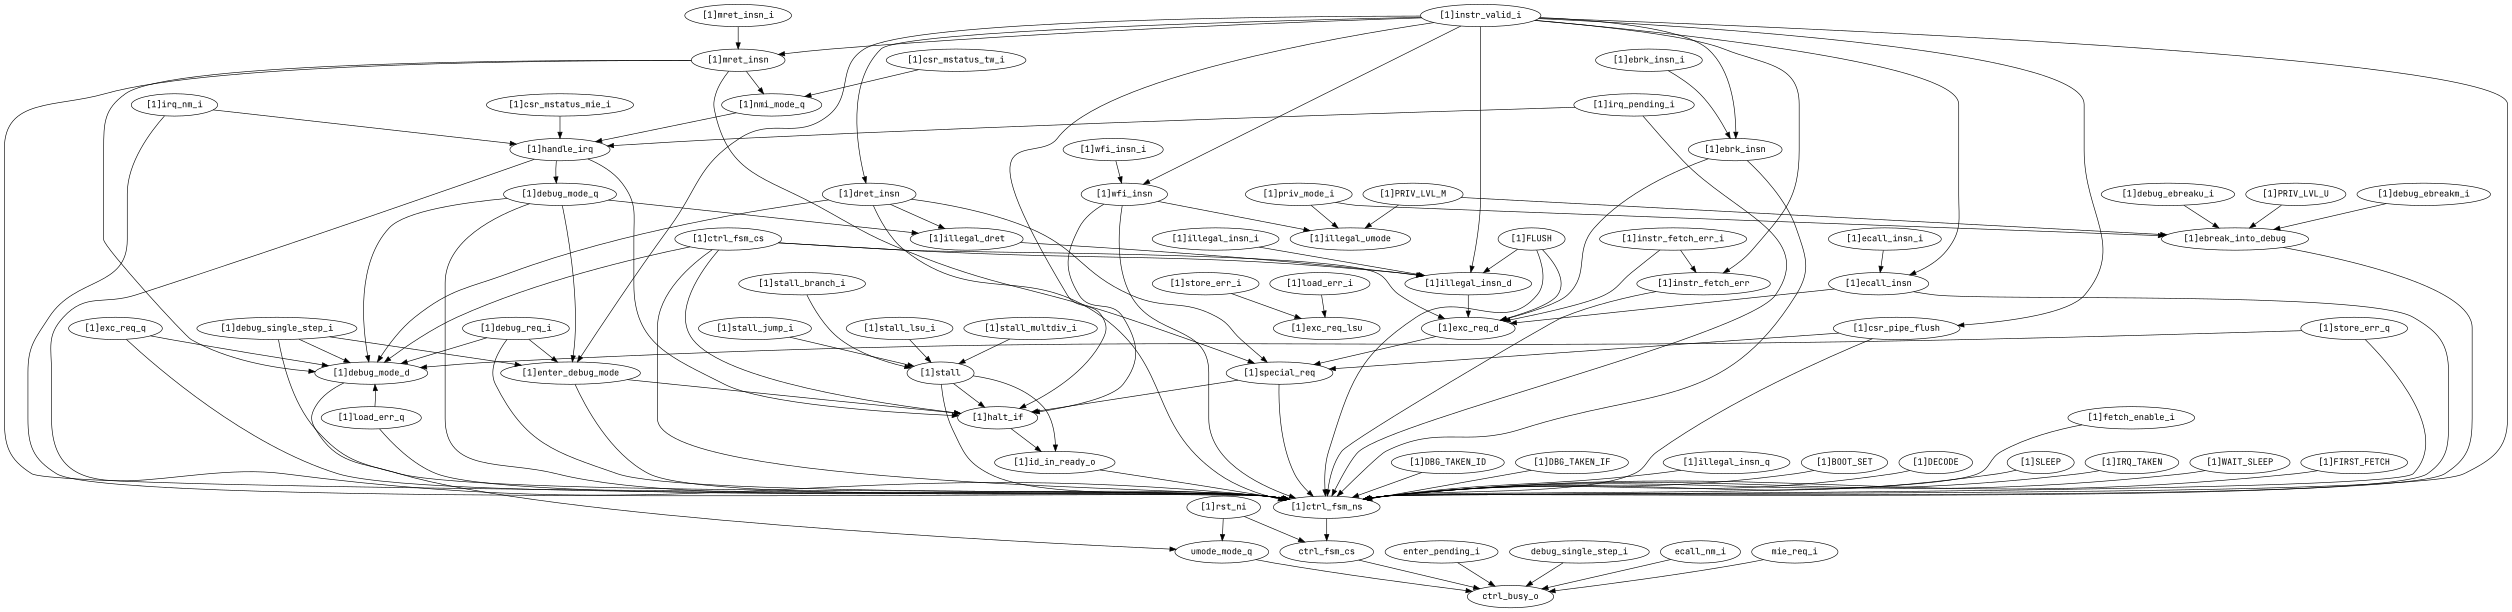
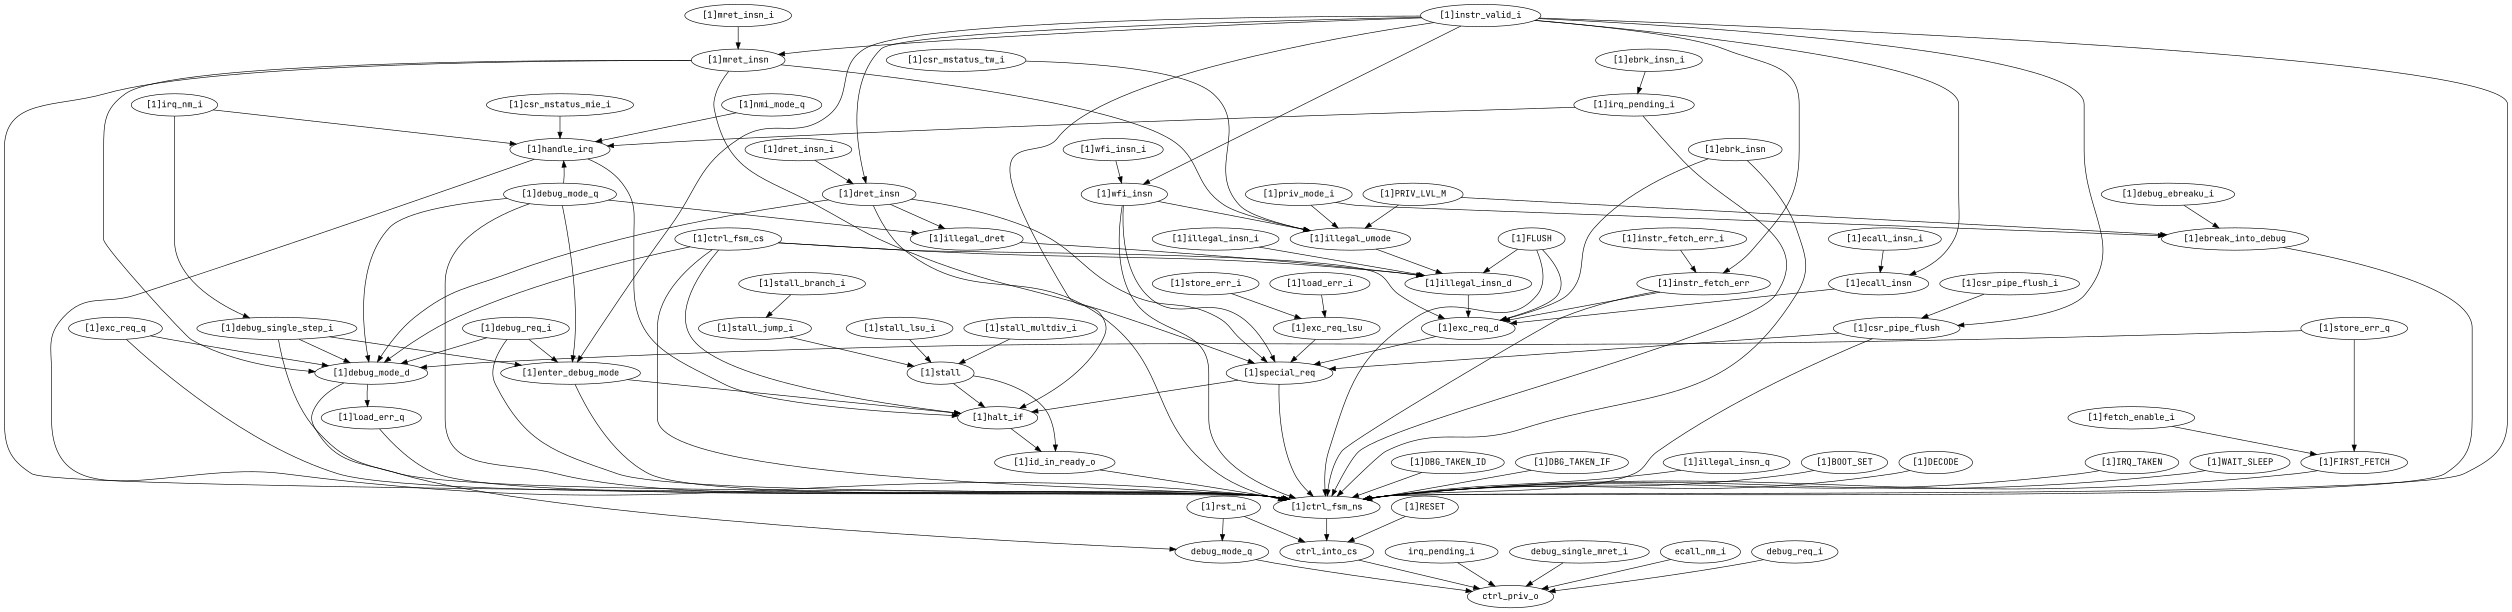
edge "[1]instr_valid_i" -> "[1]ebrk_insn": removed
edge "[1]mret_insn" -> "[1]nmi_mode_q": now "[1]mret_insn" -> "[1]illegal_umode"
edge "[1]csr_mstatus_tw_i" -> "[1]nmi_mode_q": now "[1]csr_mstatus_tw_i" -> "[1]illegal_umode"
edge "[1]ebrk_insn_i" -> "[1]ebrk_insn": now "[1]ebrk_insn_i" -> "[1]irq_pending_i"
edge "[1]instr_valid_i" -> "[1]illegal_insn_d": now "[1]illegal_umode" -> "[1]illegal_insn_d"
node "[1]dret_insn_i": added
edge "[1]handle_irq" -> "[1]debug_mode_q": reversed
node "[1]PRIV_LVL_U": removed
node "[1]debug_ebreakm_i": removed
node "[1]csr_pipe_flush_i": added
edge "[1]instr_fetch_err_i" -> "[1]exc_req_d": now "[1]instr_fetch_err" -> "[1]exc_req_d"
edge "[1]wfi_insn" -> "[1]halt_if": now "[1]wfi_insn" -> "[1]special_req"
edge "[1]stall_branch_i" -> "[1]stall": now "[1]stall_branch_i" -> "[1]stall_jump_i"
edge "[1]exc_req_lsu" -> "[1]special_req": added
edge "[1]load_err_q" -> "[1]debug_mode_d": reversed
edge "[1]ecall_insn" -> "[1]ctrl_fsm_ns": removed
node "[1]SLEEP": removed
edge "[1]stall" -> "[1]ctrl_fsm_ns": removed
edge "[1]fetch_enable_i" -> "[1]ctrl_fsm_ns": now "[1]fetch_enable_i" -> "[1]FIRST_FETCH"
edge "[1]store_err_q" -> "[1]ctrl_fsm_ns": now "[1]store_err_q" -> "[1]FIRST_FETCH"
edge "[1]irq_nm_i" -> "[1]ctrl_fsm_ns": now "[1]irq_nm_i" -> "[1]debug_single_step_i"
node "[1]RESET": added
node "umode_mode_q": label "umode_mode_q" -> "debug_mode_q"
node "ctrl_fsm_cs": label "ctrl_fsm_cs" -> "ctrl_into_cs"
node "enter_pending_i": label "enter_pending_i" -> "irq_pending_i"
node "debug_single_step_i": label "debug_single_step_i" -> "debug_single_mret_i"
node "mie_req_i": label "mie_req_i" -> "debug_req_i"
node "ctrl_busy_o": label "ctrl_busy_o" -> "ctrl_priv_o"
